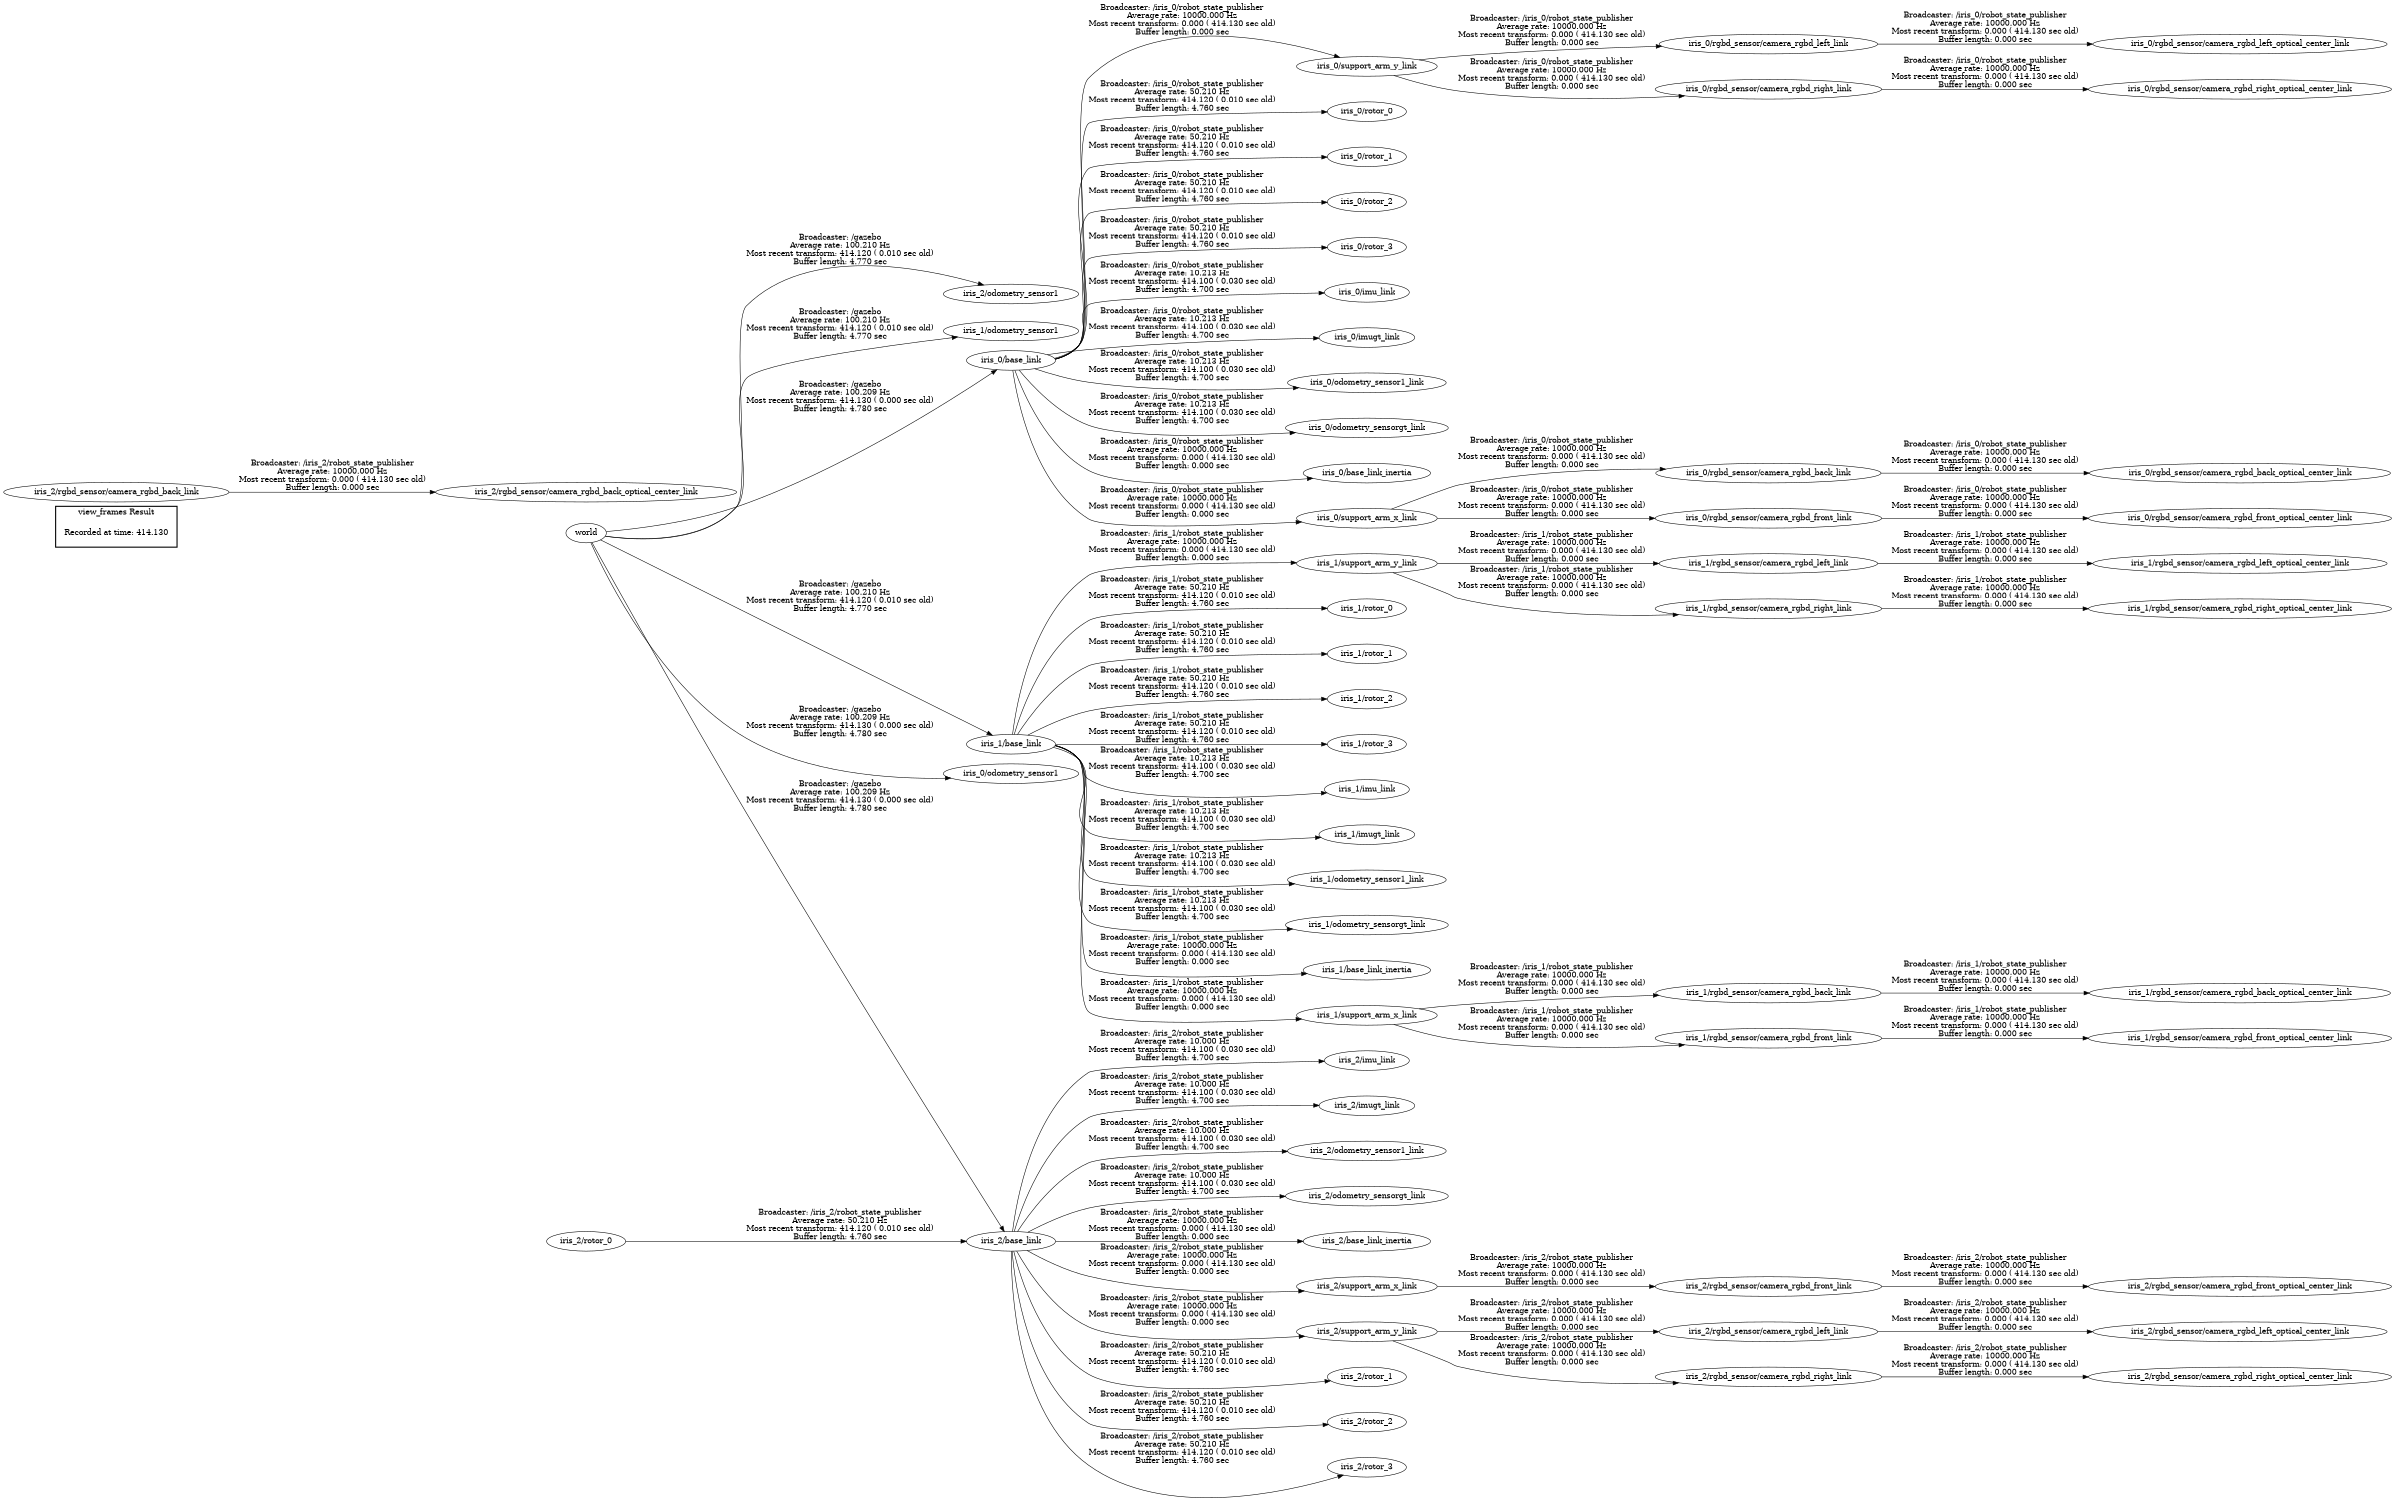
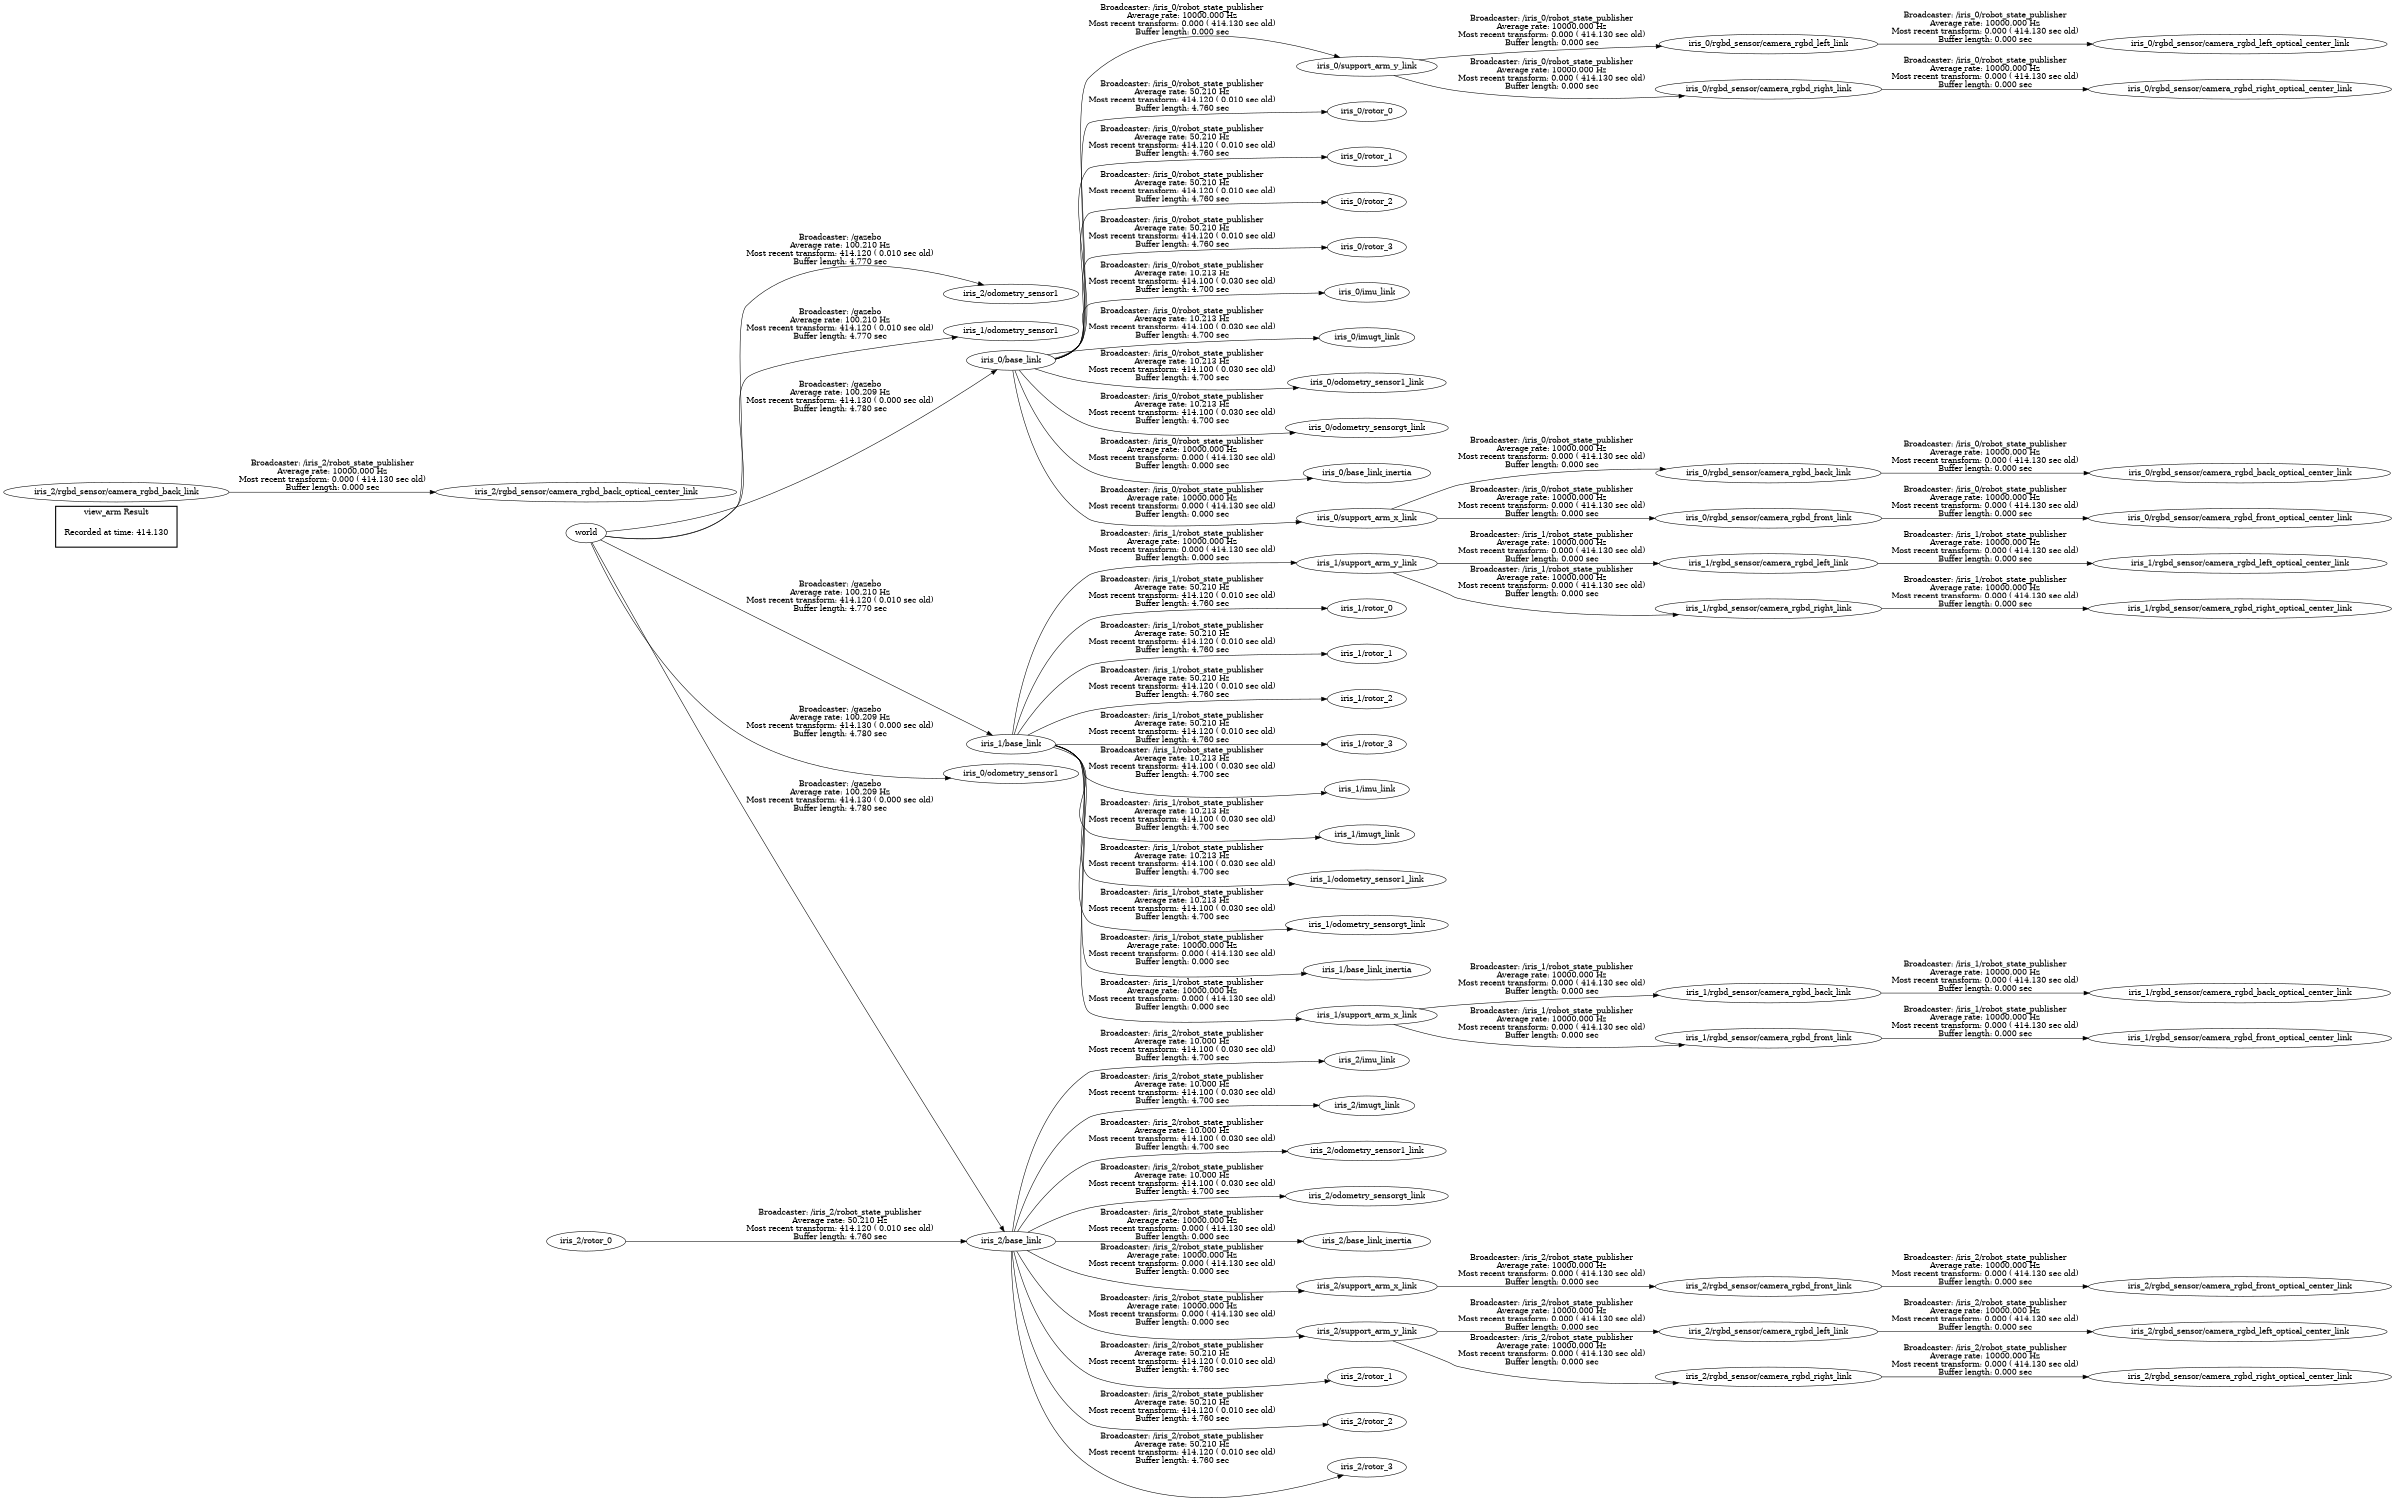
cluster "view_frames Result": label "view_frames Result" -> "view_arm Result"
